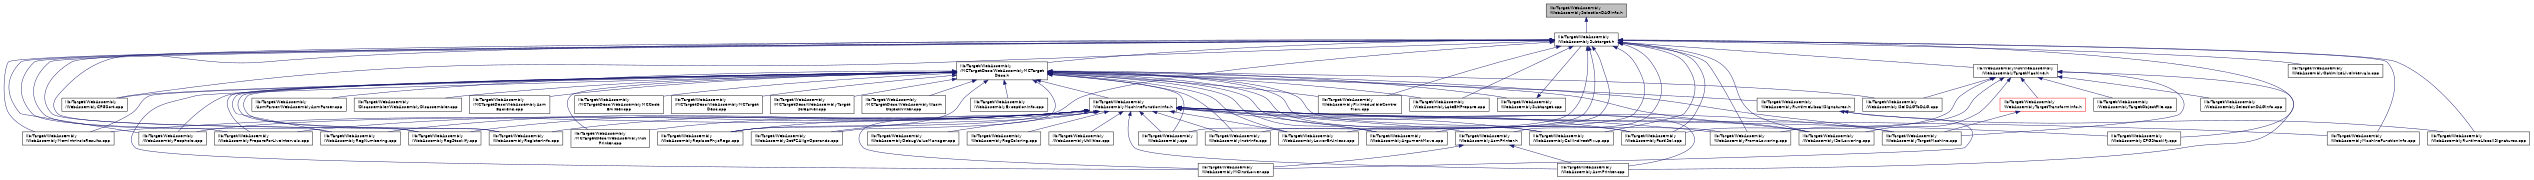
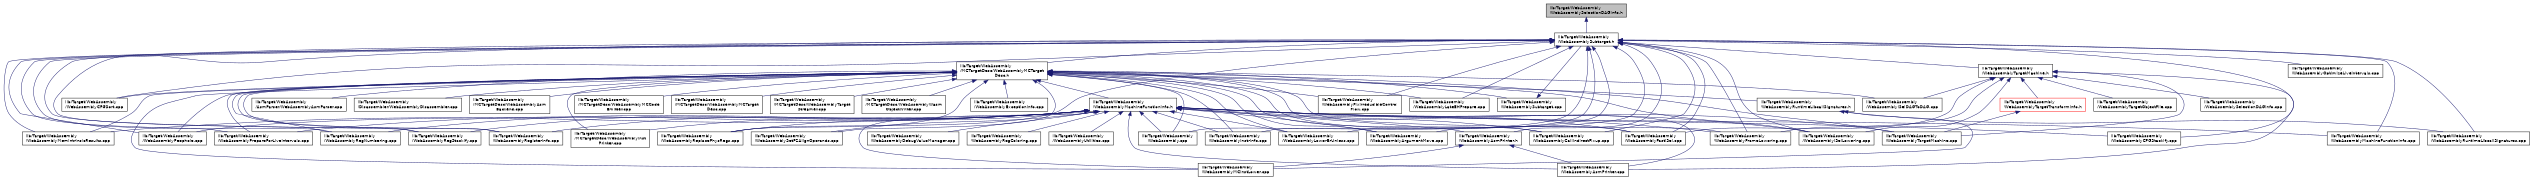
node "lib/WebAssemblyInst/WebAssembly /WebAssemblyTargetMachine.h": label "lib/WebAssemblyInst/WebAssembly /WebAssemblyTargetMachine.h" -> "lib/Target/WebAssembly /WebAssemblyTargetMachine.h"
